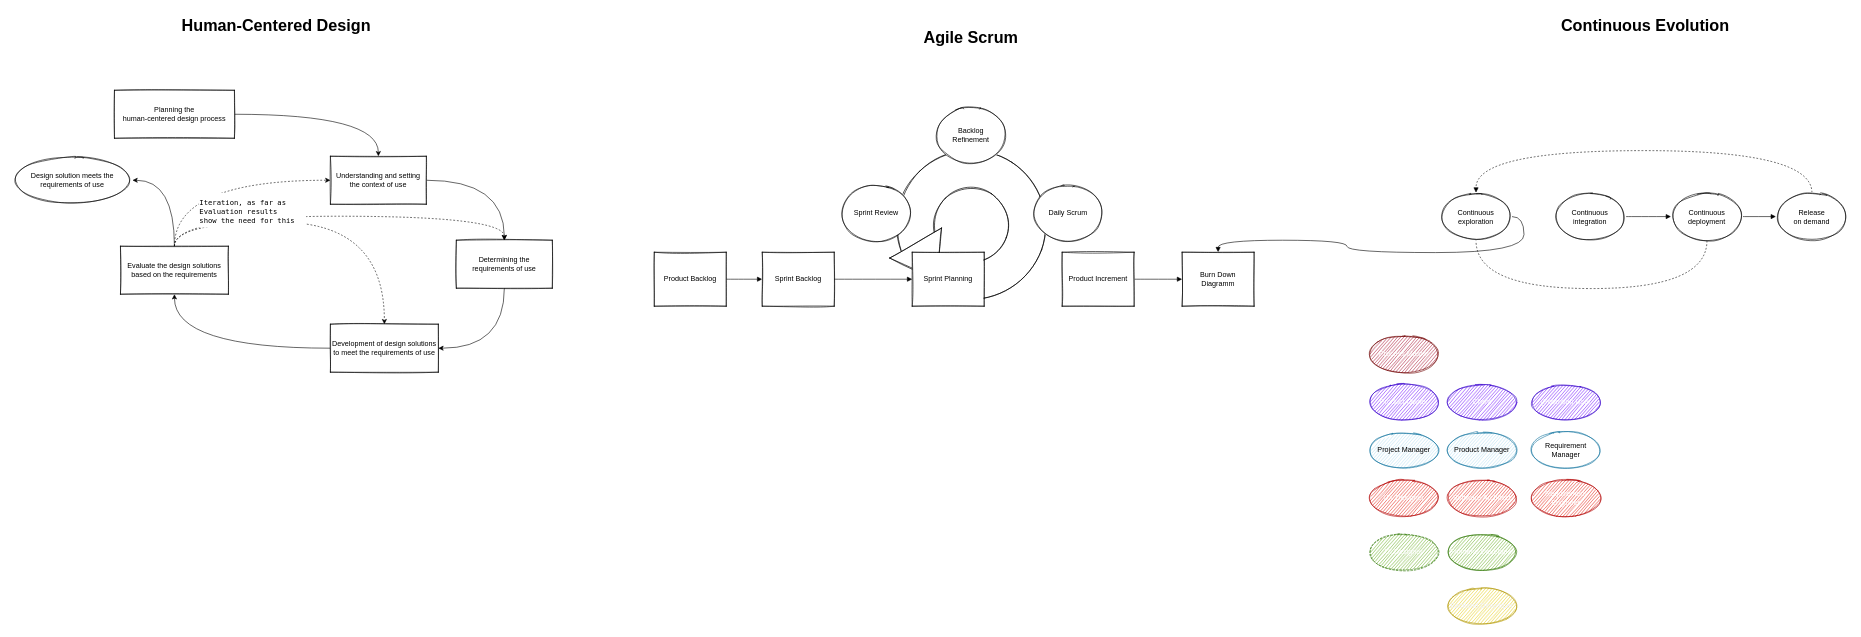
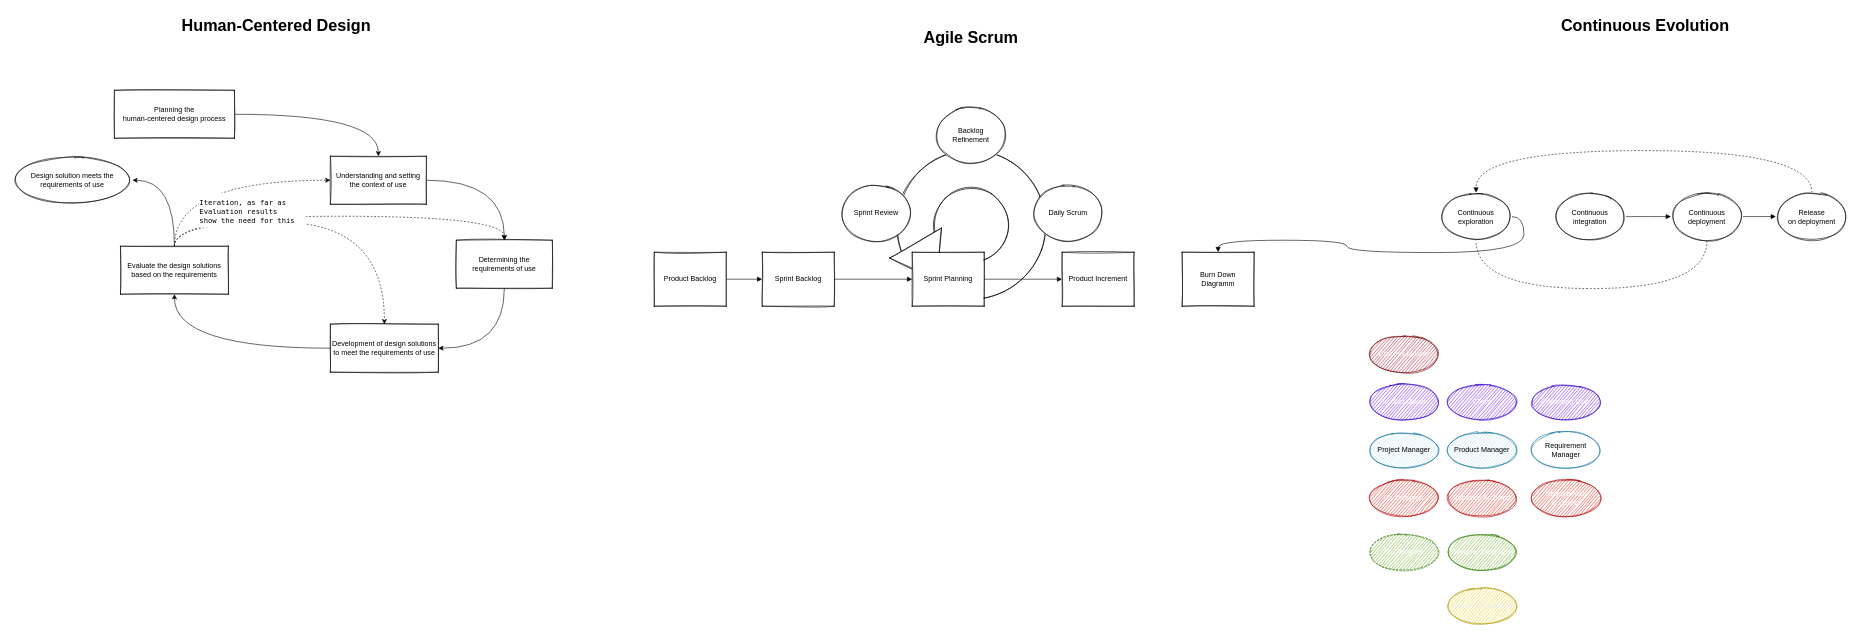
node "Release on demand": label "Release on demand" -> "Release on deployment"
edge "Sprint Planning" -> "Product Increment": added
edge "Product Increment" -> "Burn Down Diagramm": removed
